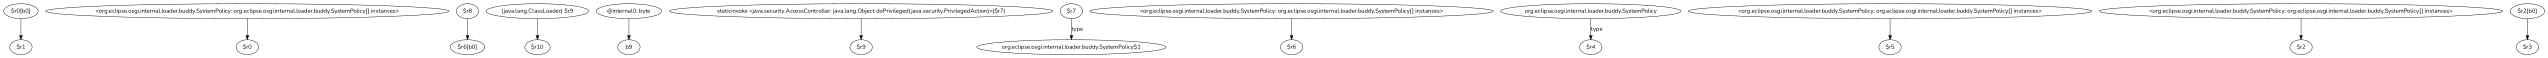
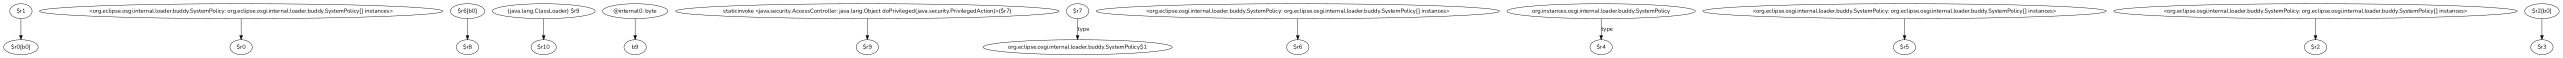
node "org.eclipse.osgi.internal.loader.buddy.SystemPolicy": label "org.eclipse.osgi.internal.loader.buddy.SystemPolicy" -> "org.instances.osgi.internal.loader.buddy.SystemPolicy"
edge "$r0[b0]" -> "$r1": reversed
edge "$r8" -> "$r6[b0]": reversed
